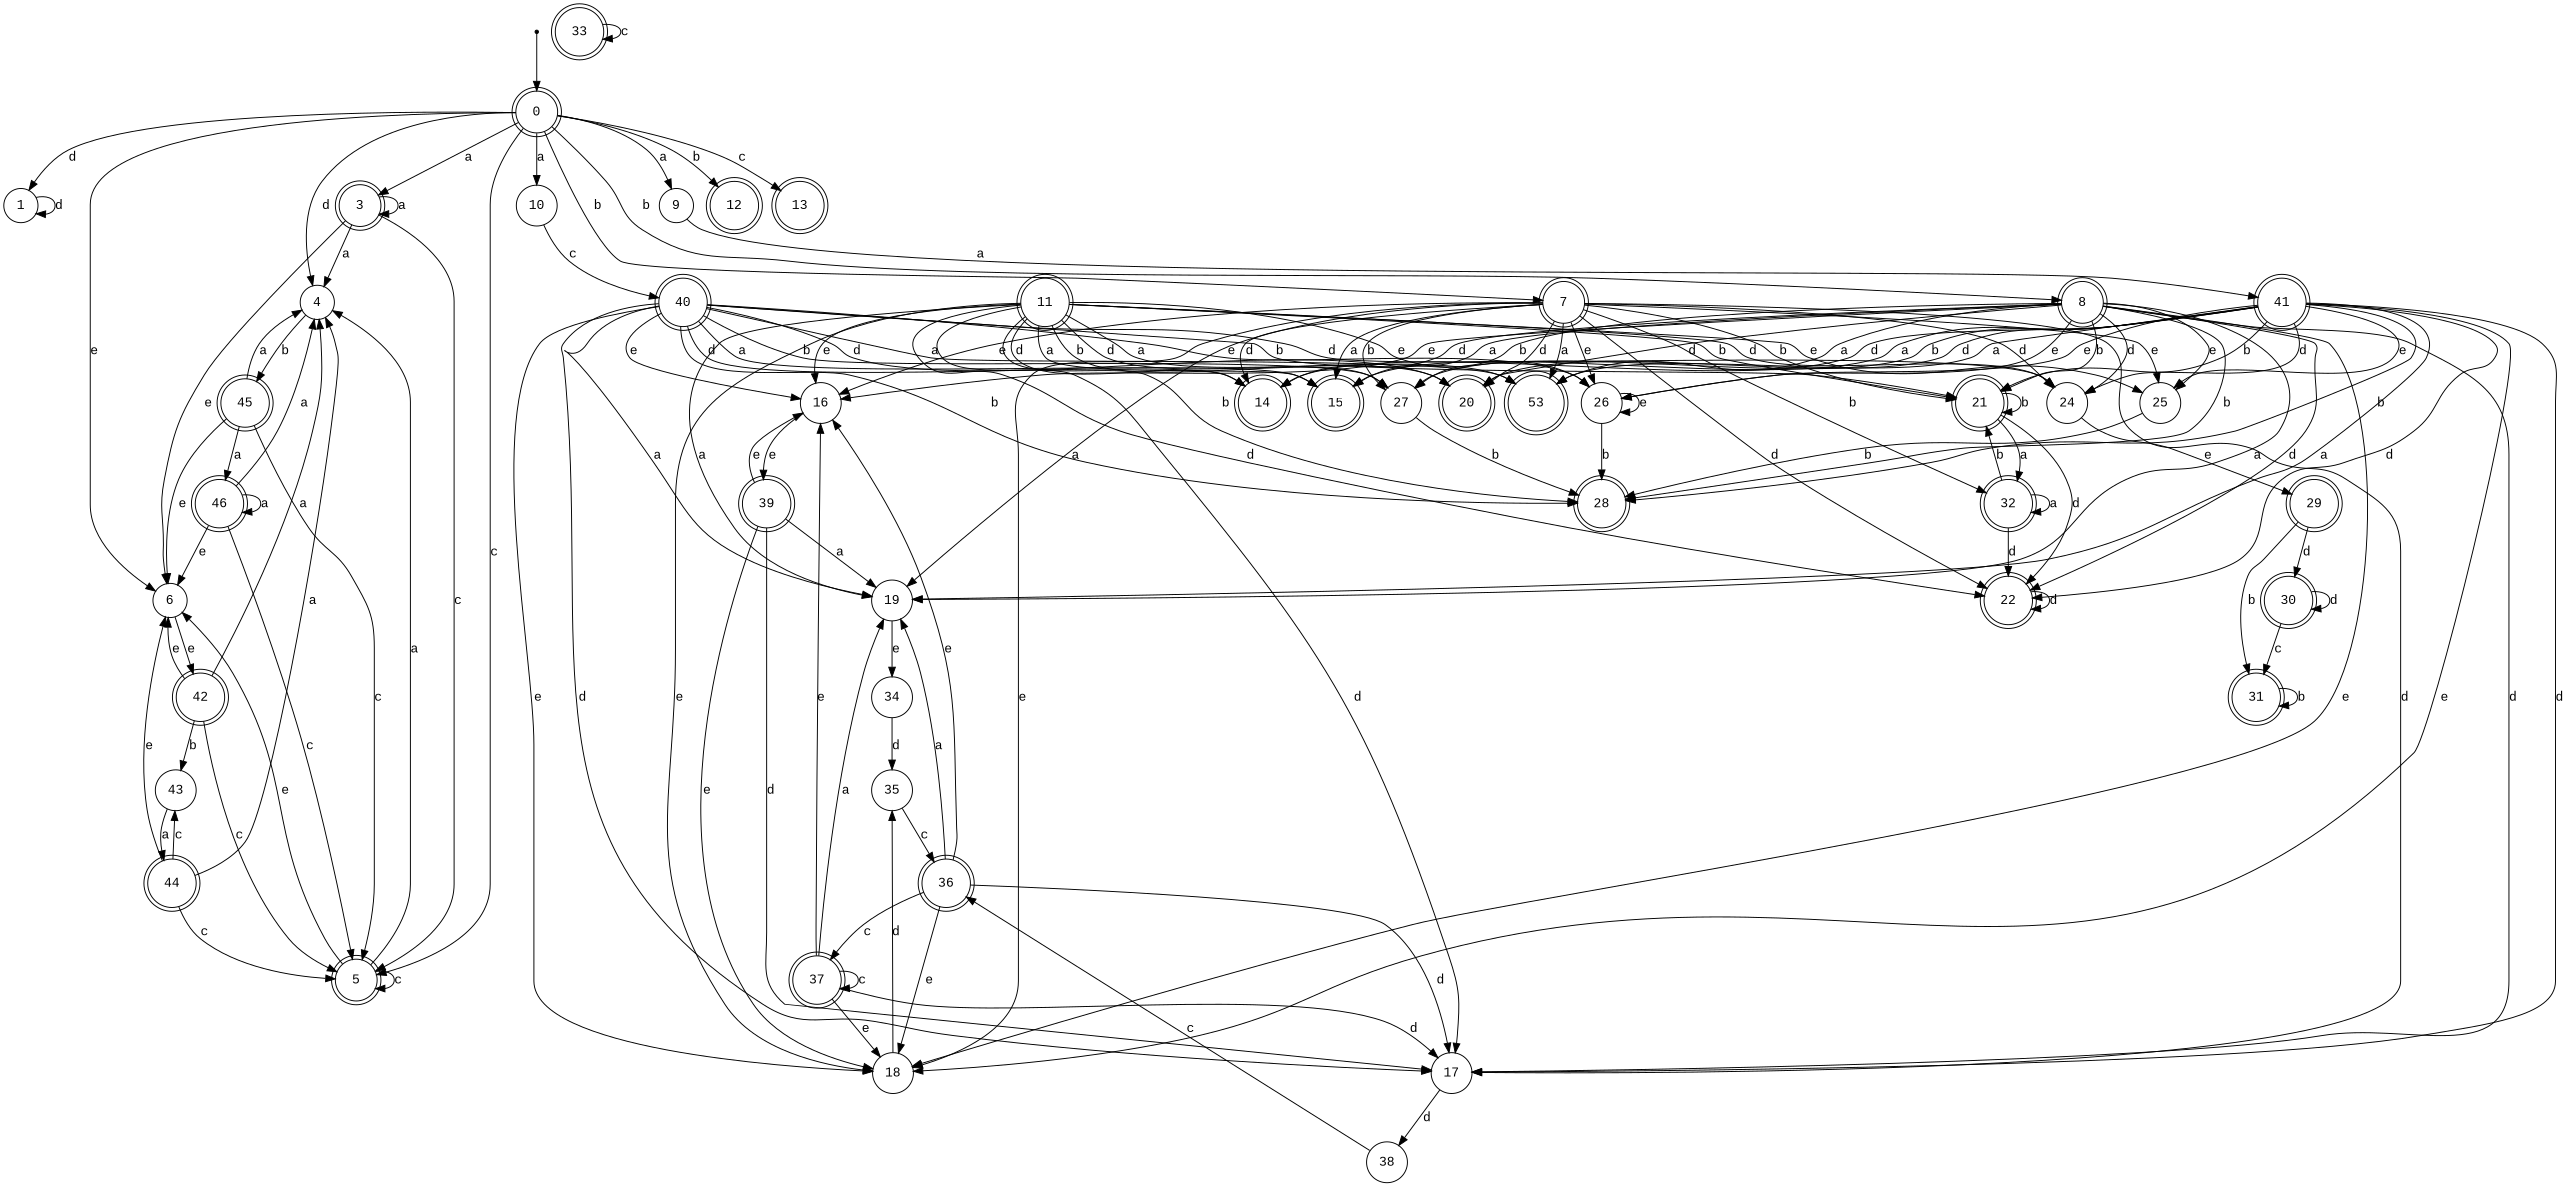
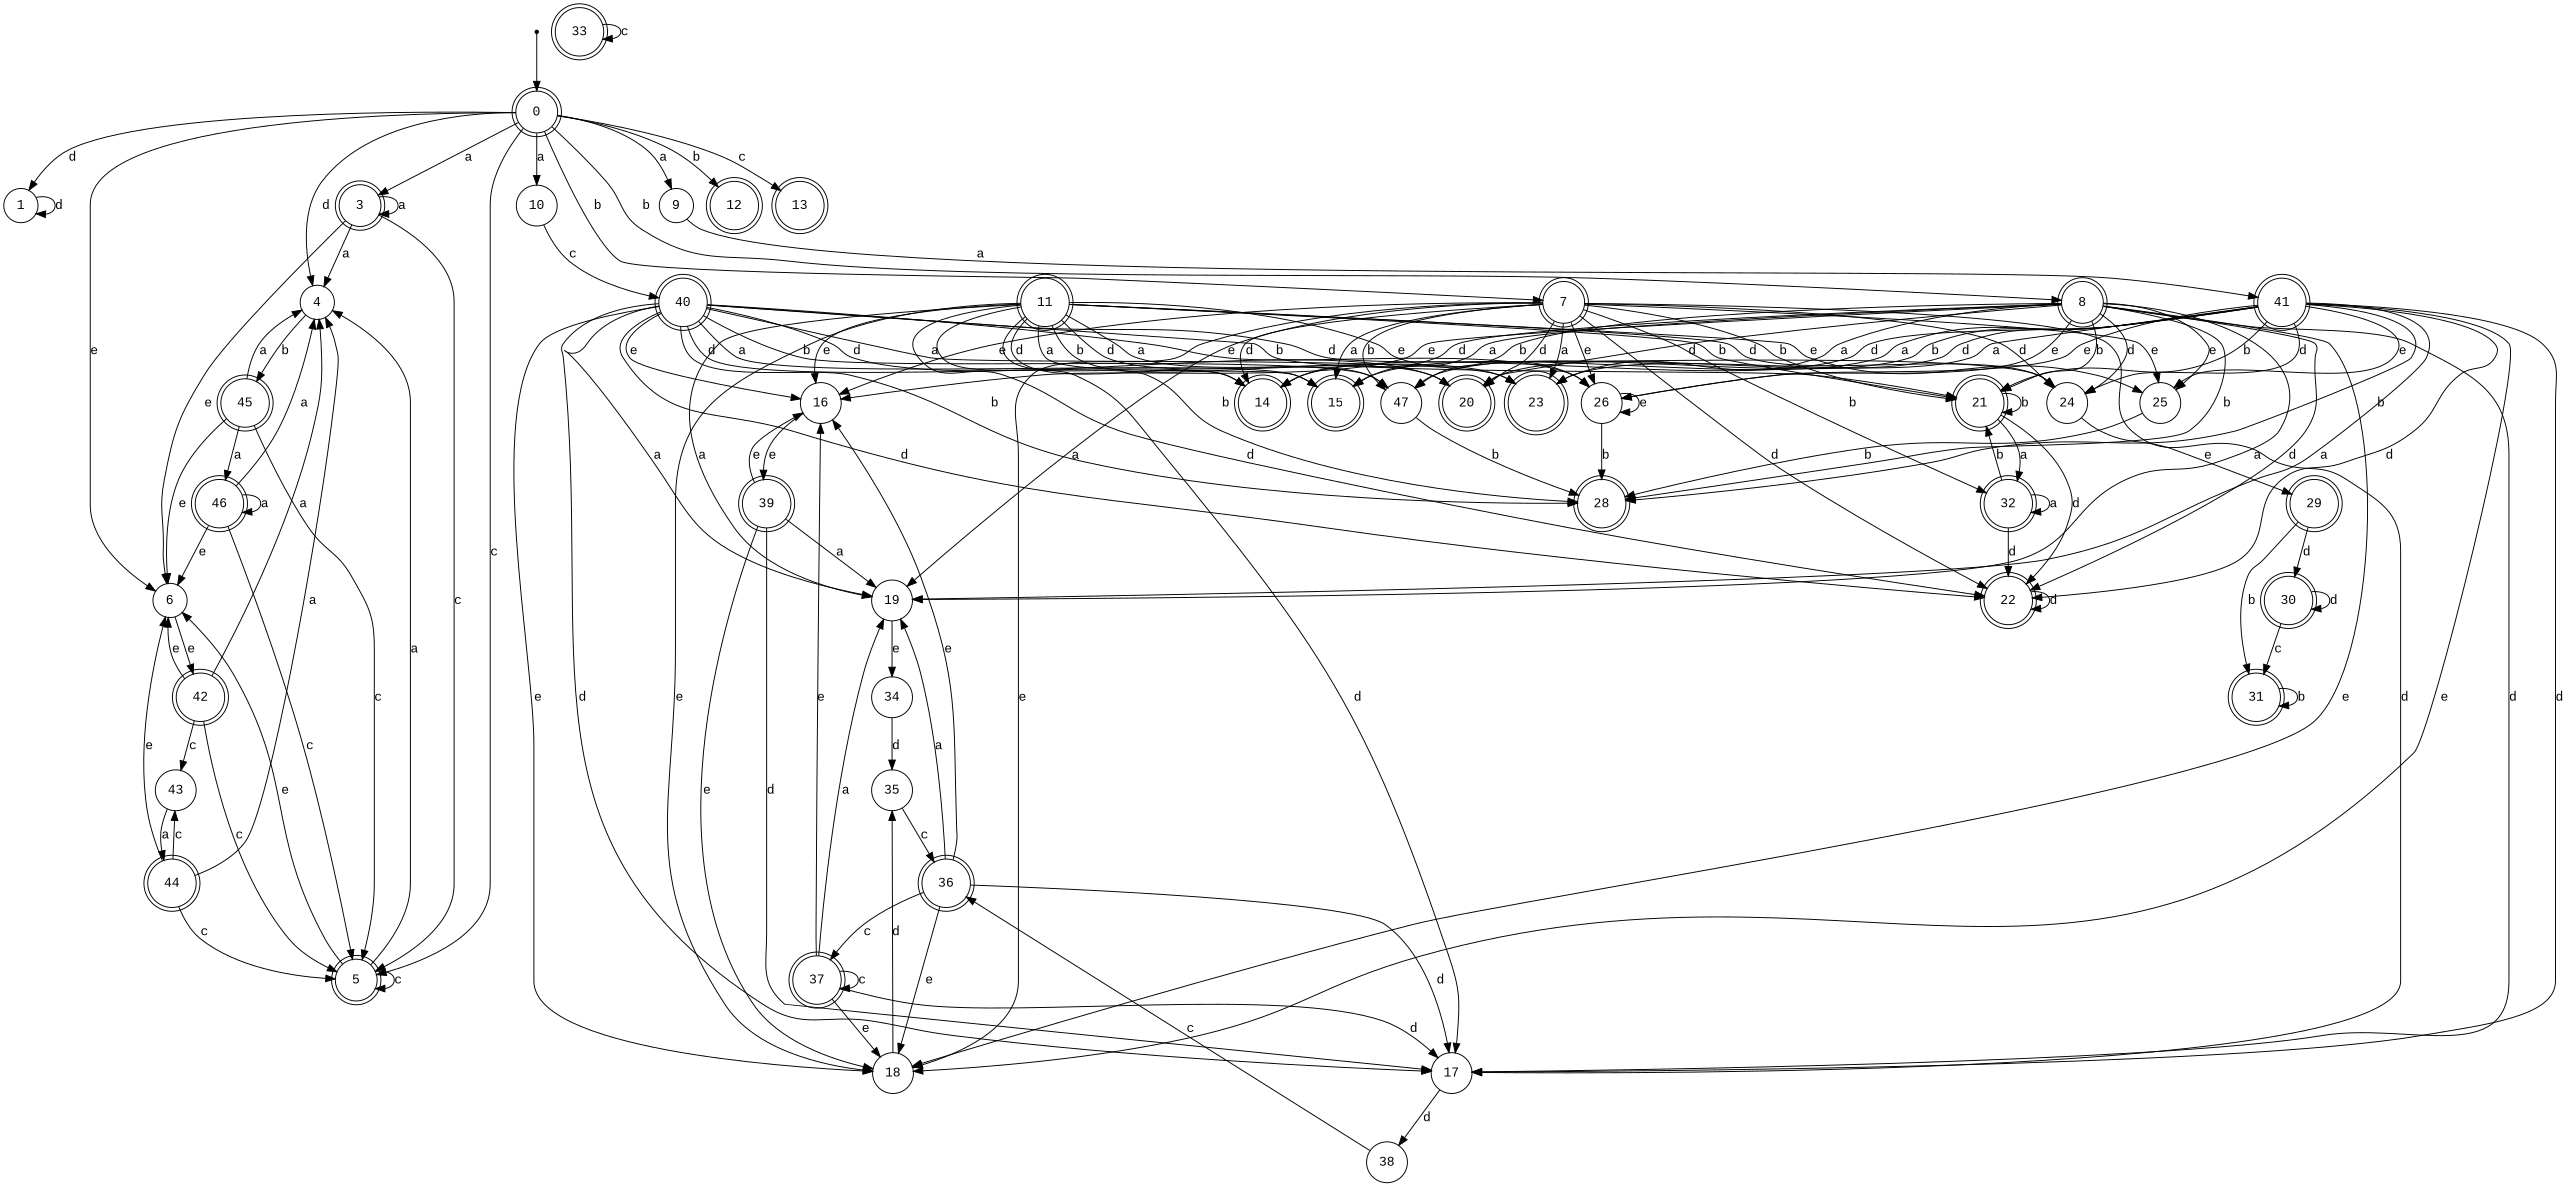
node "27": label "27" -> "47"
node "53": label "53" -> "23"
edge "40" -> "22": added, label "d"
edge "42" -> "43": label "b" -> "c"
